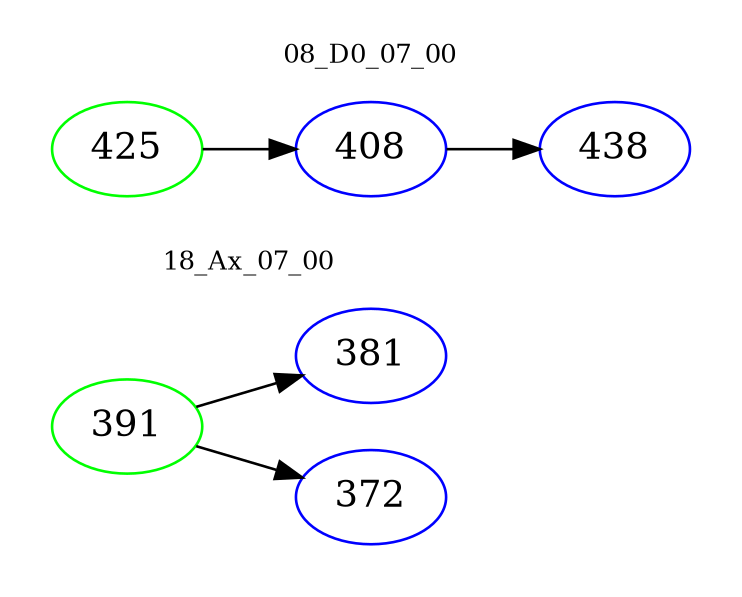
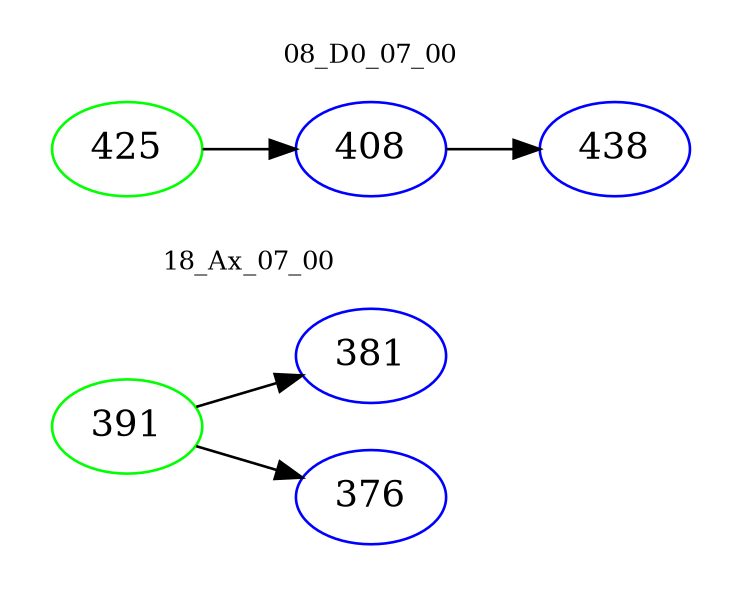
node "372": label "372" -> "376"
